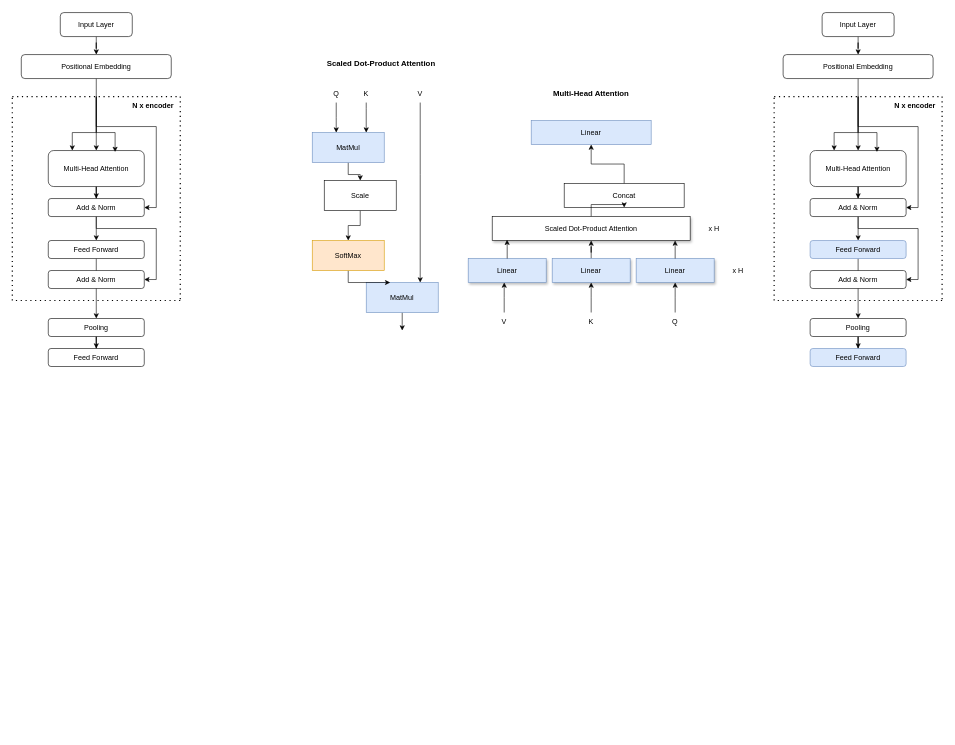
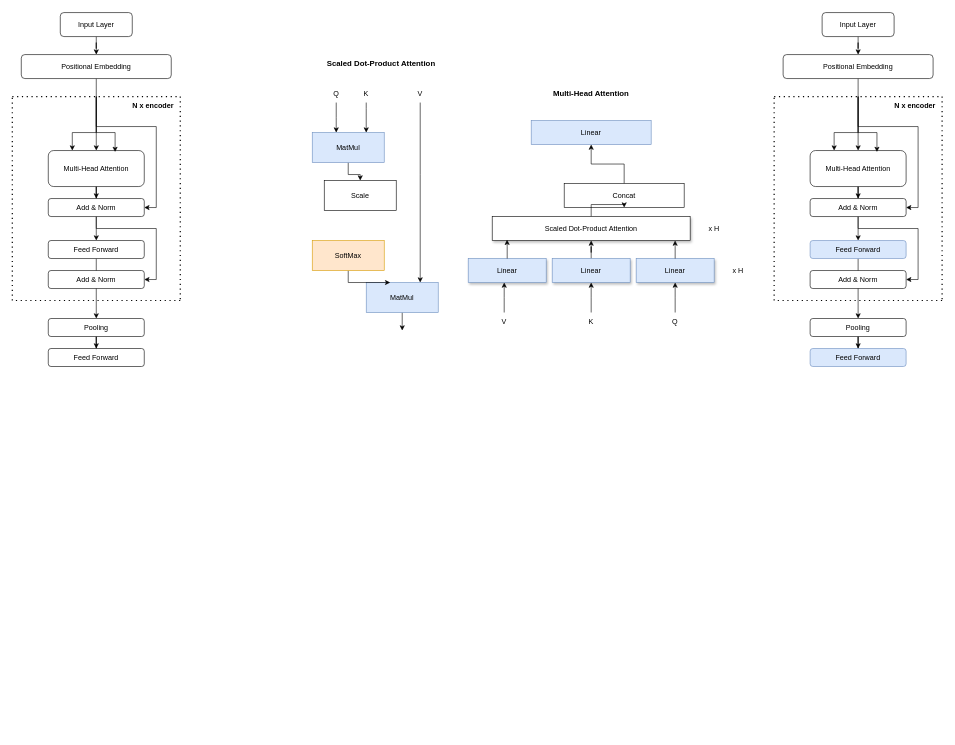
edge "Scale" -> "SoftMax": removed
